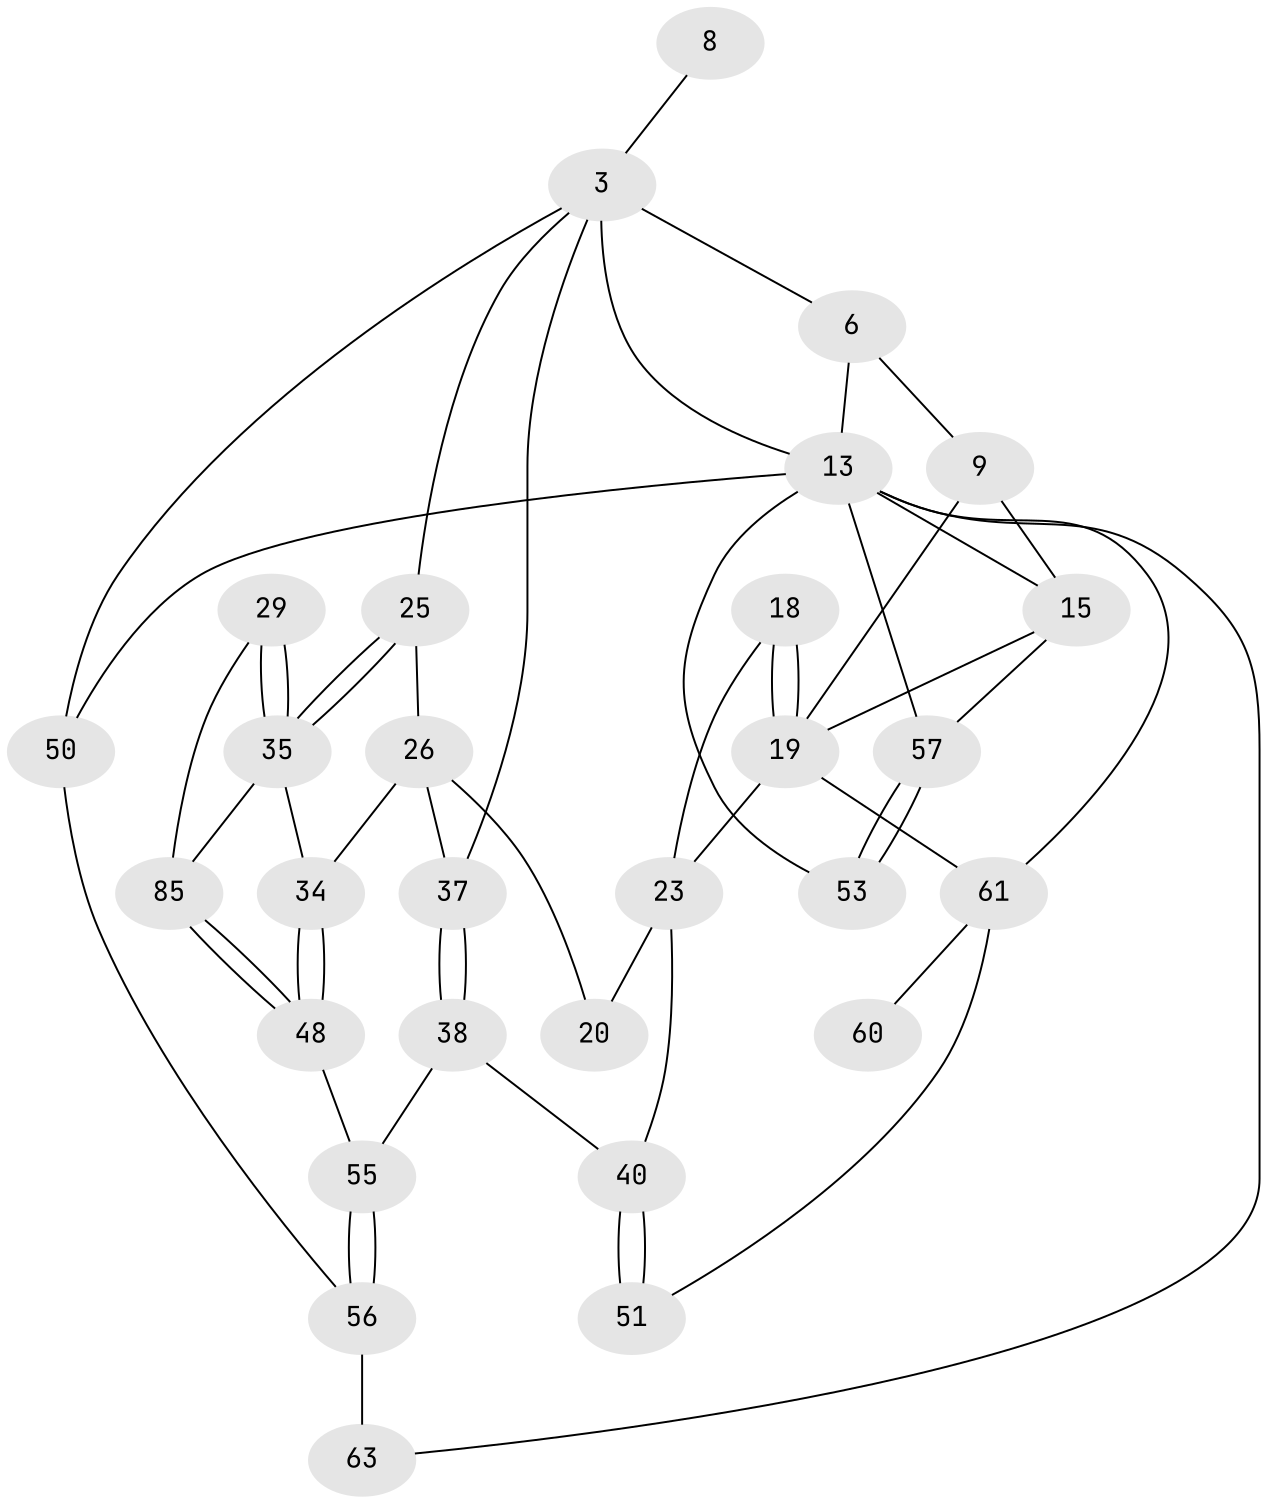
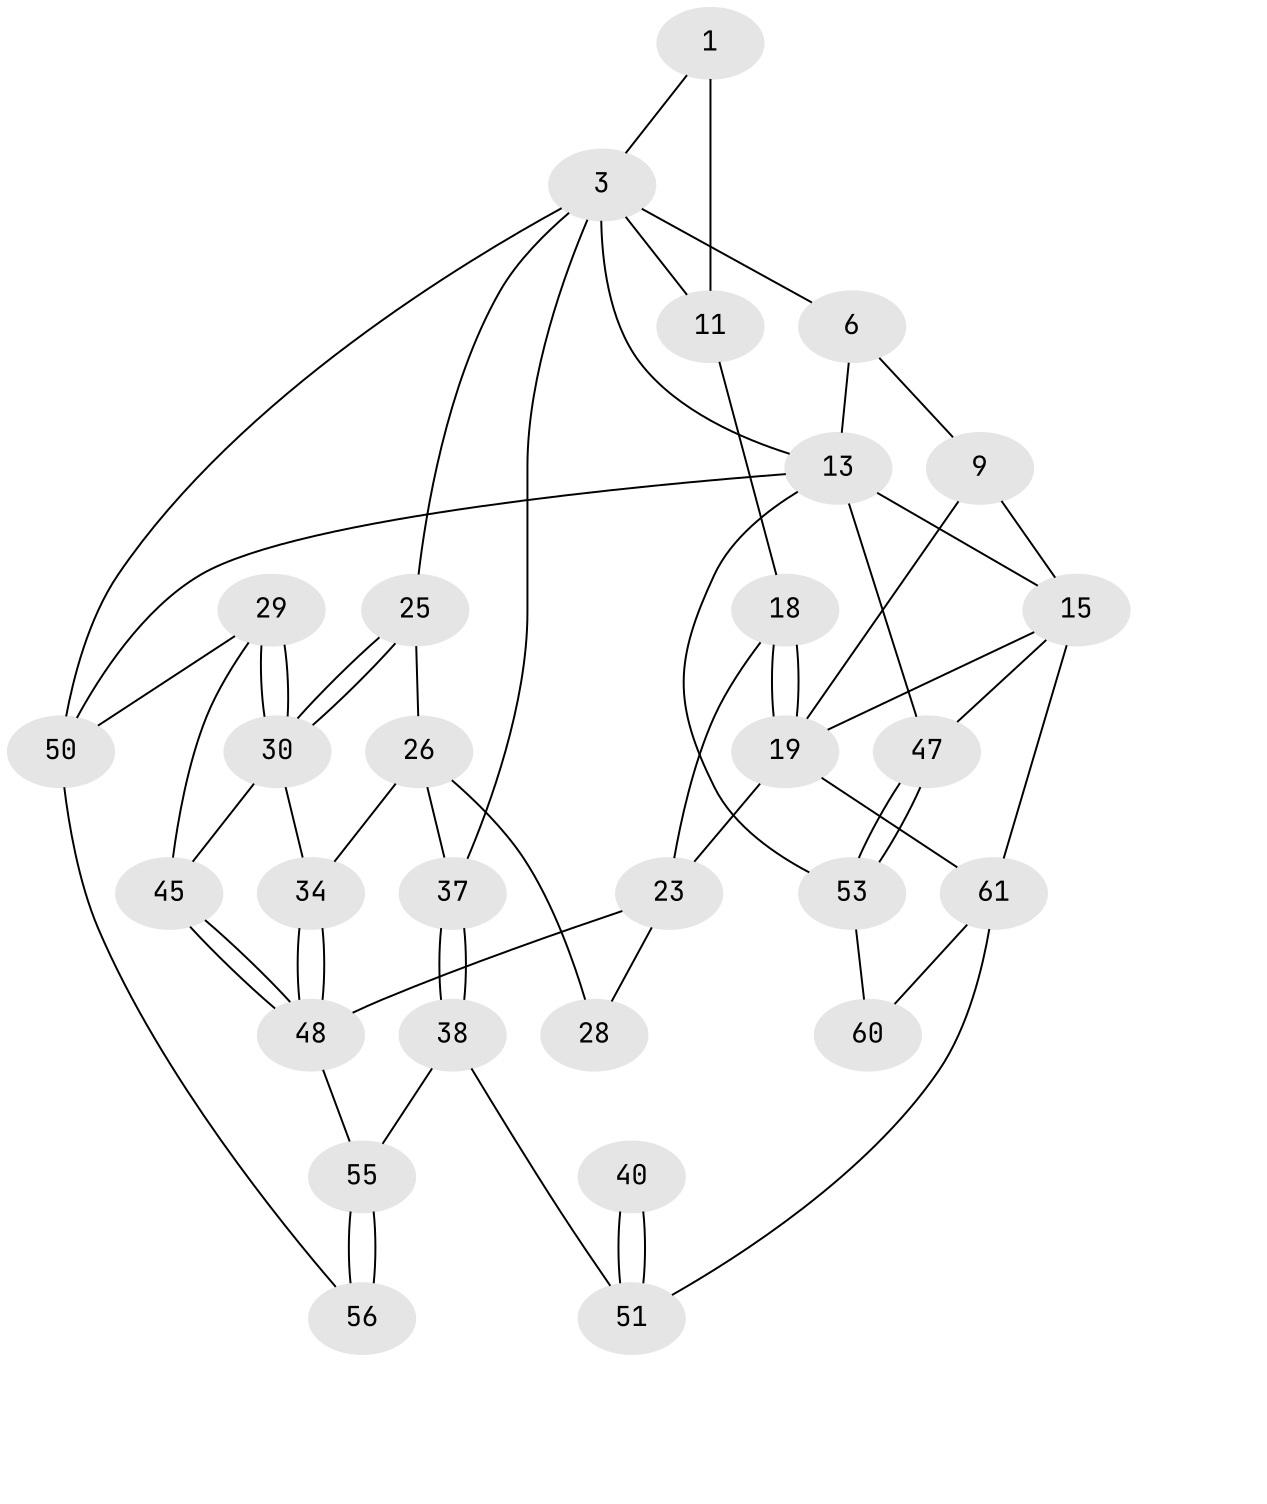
node "8": label "8" -> "1"
node "11": added
edge "13" -- "61": now "15" -- "61"
edge "29" -- "50": added
node "35": label "35" -> "30"
node "57": label "57" -> "47"
node "85": label "85" -> "45"
edge "53" -- "60": added
node "20": label "20" -> "28"
edge "23" -- "40": now "23" -- "48"
edge "38" -- "40": now "38" -- "51"
node "63": removed
